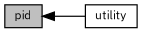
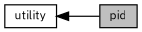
edge "utility" -> "pid": reversed
